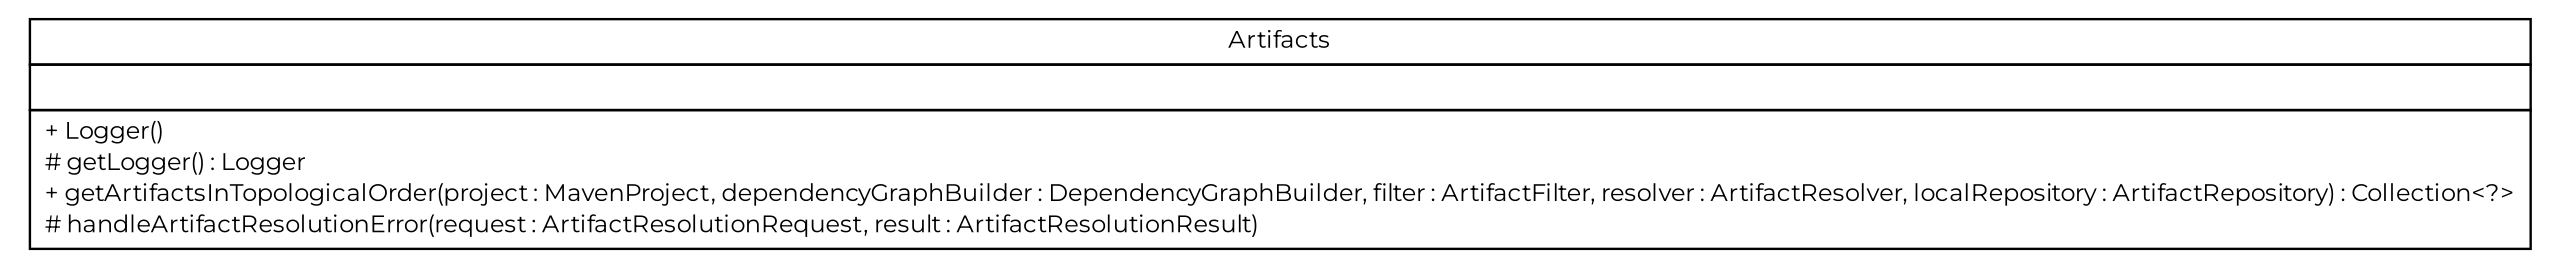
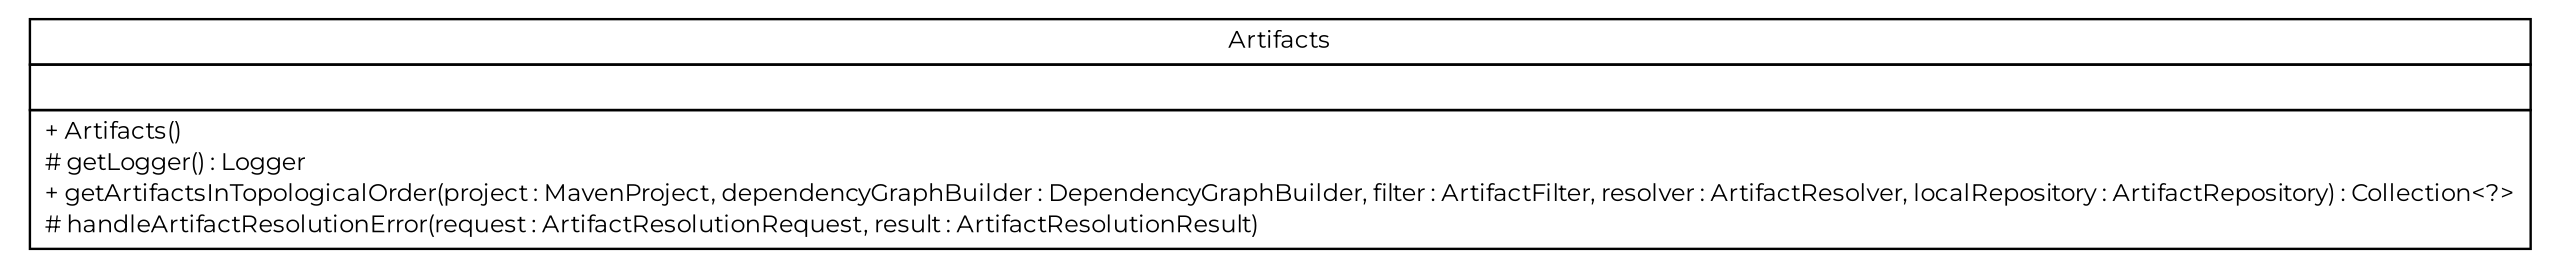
node "Artifacts": text "+ Logger()" -> "+ Artifacts()"
